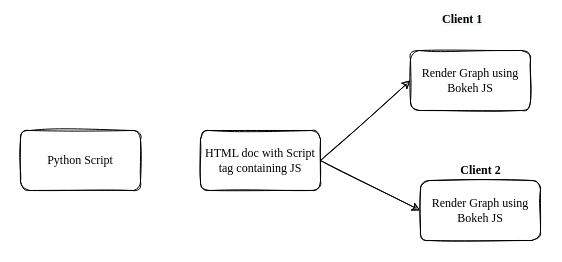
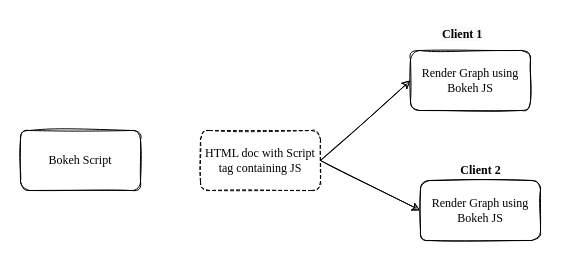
node "Client 1": moved (471, 21) -> (471, 36)
node "Python Script": label "Python Script" -> "Bokeh Script"
node "HTML doc with Script tag containing JS": style solid -> dashed
